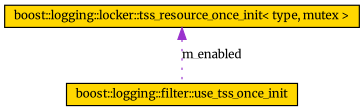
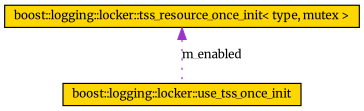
node "boost::logging::filter::use_tss_once_init": label "boost::logging::filter::use_tss_once_init" -> "boost::logging::locker::use_tss_once_init"
